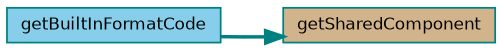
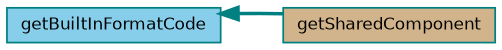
edge "getBuiltInFormatCode" -> "getSharedComponent": reversed
